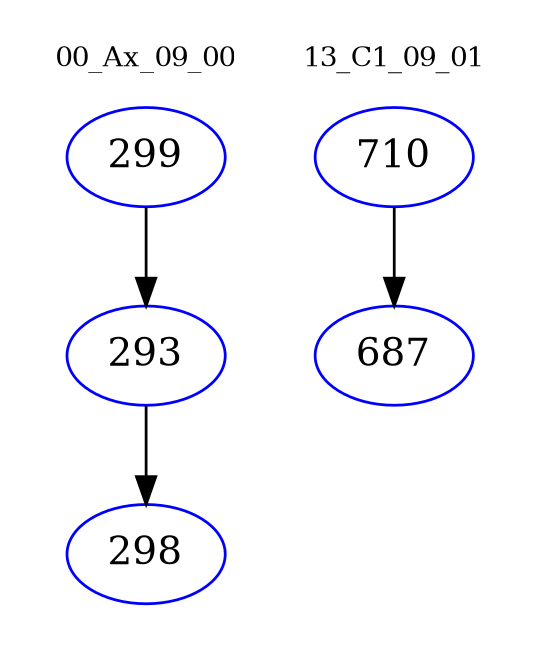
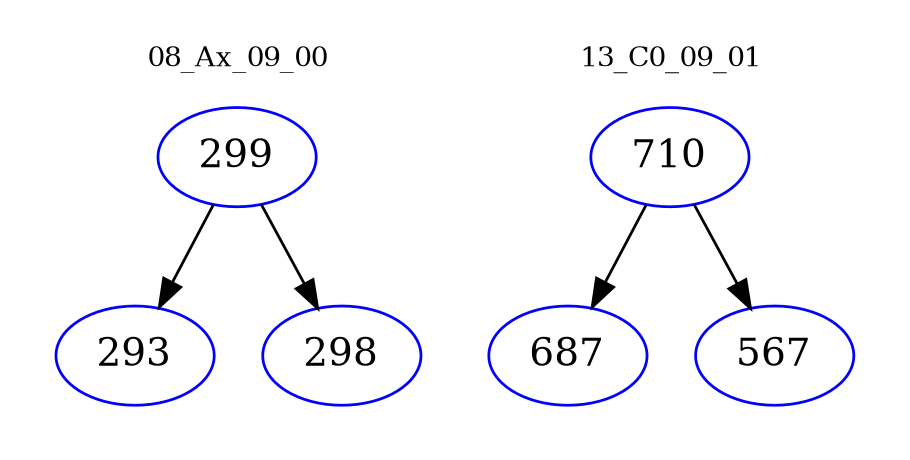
cluster "00_Ax_09_00": label "00_Ax_09_00" -> "08_Ax_09_00"
cluster "13_C1_09_01": label "13_C1_09_01" -> "13_C0_09_01"
node "567": added
edge "293" -> "298": now "299" -> "298"
